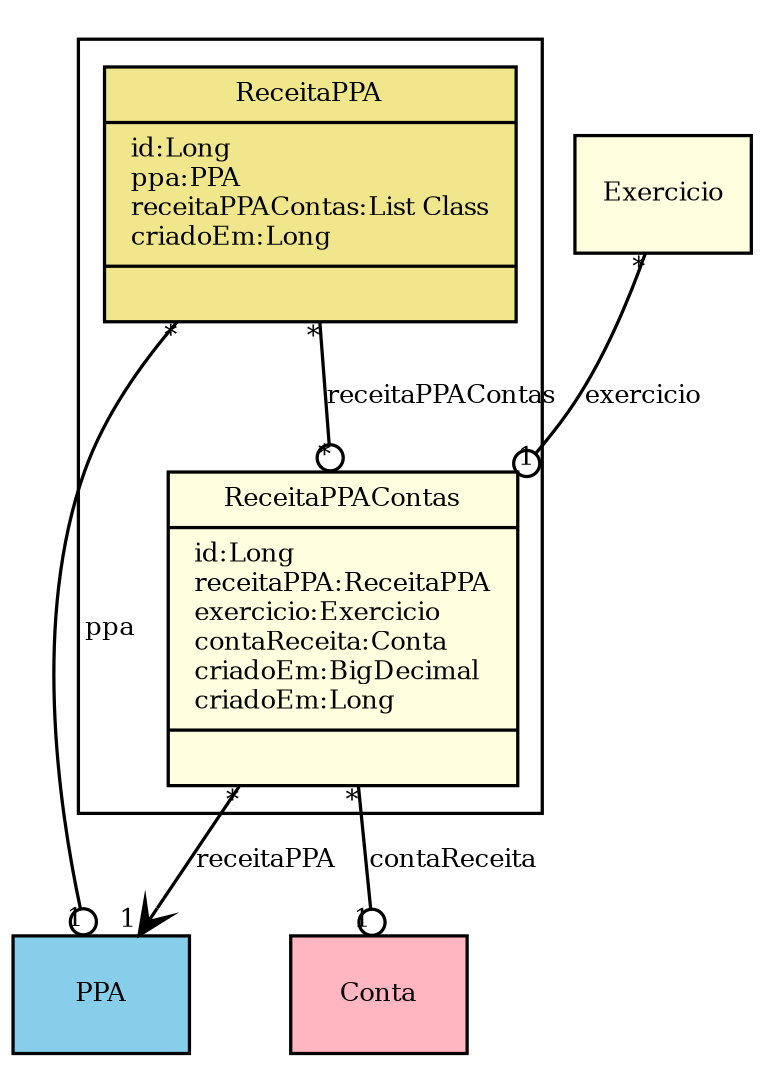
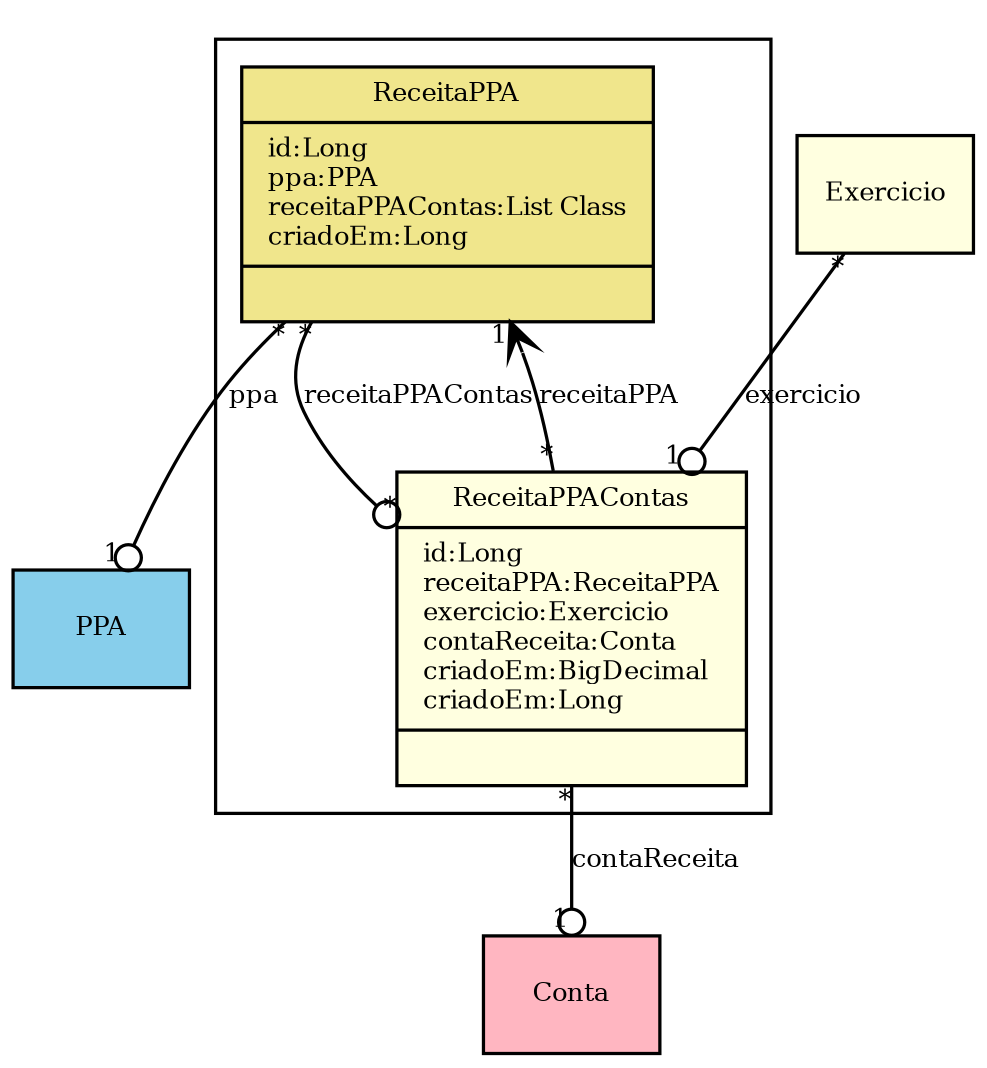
edge "ReceitaPPAContas" -> "PPA": now "ReceitaPPAContas" -> "ReceitaPPA"
